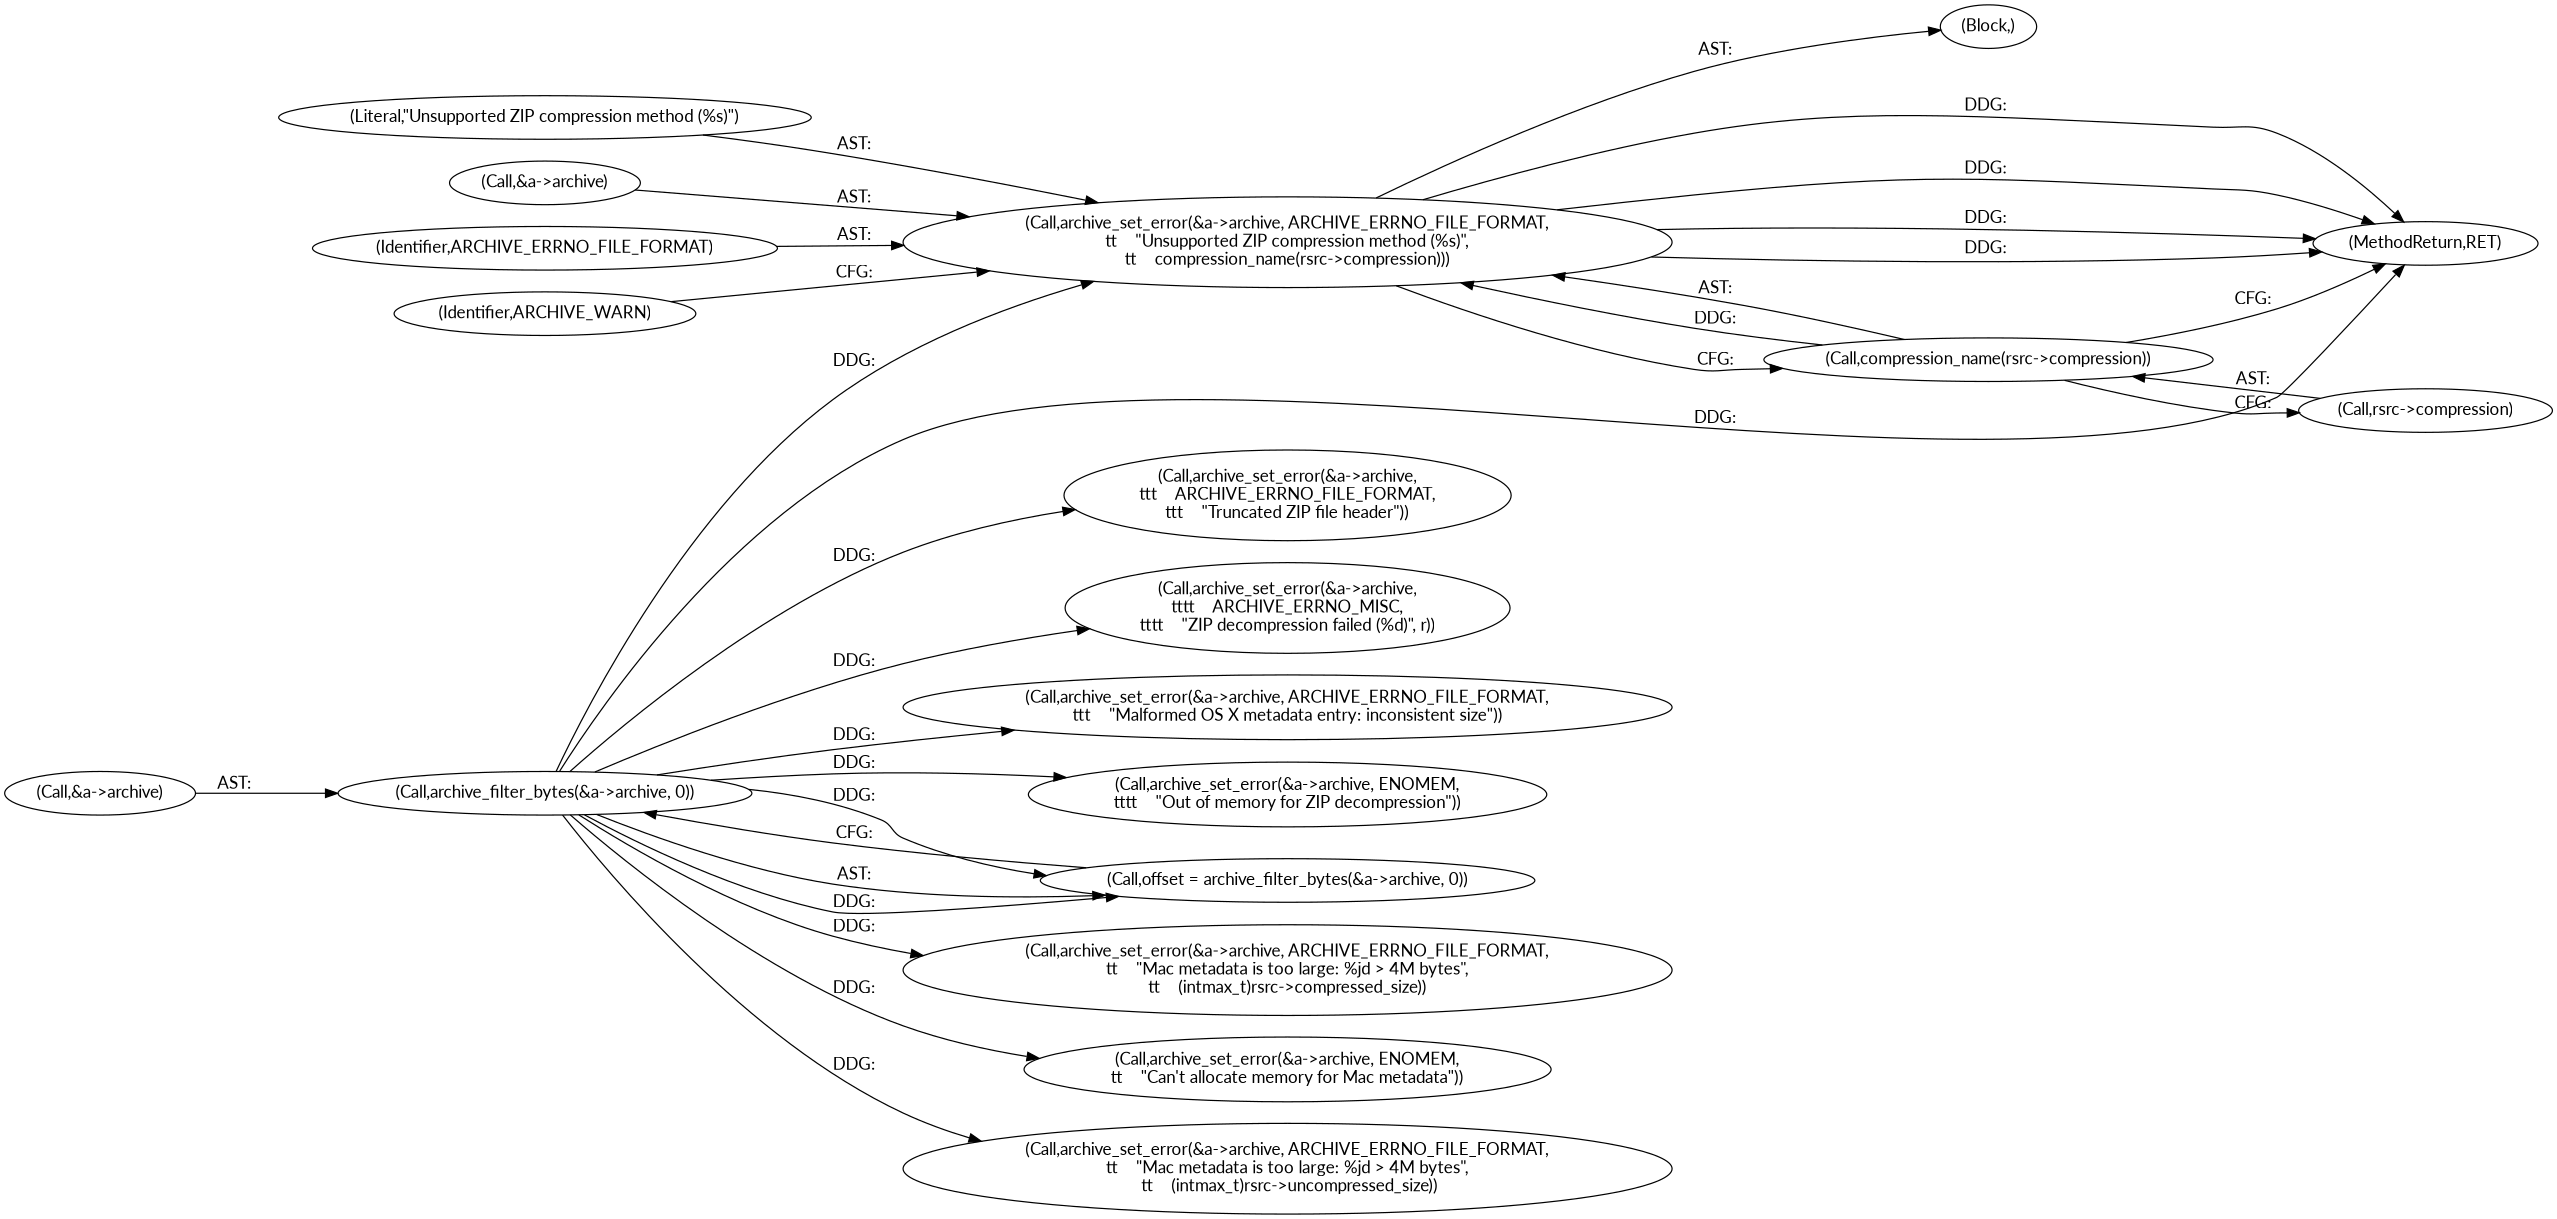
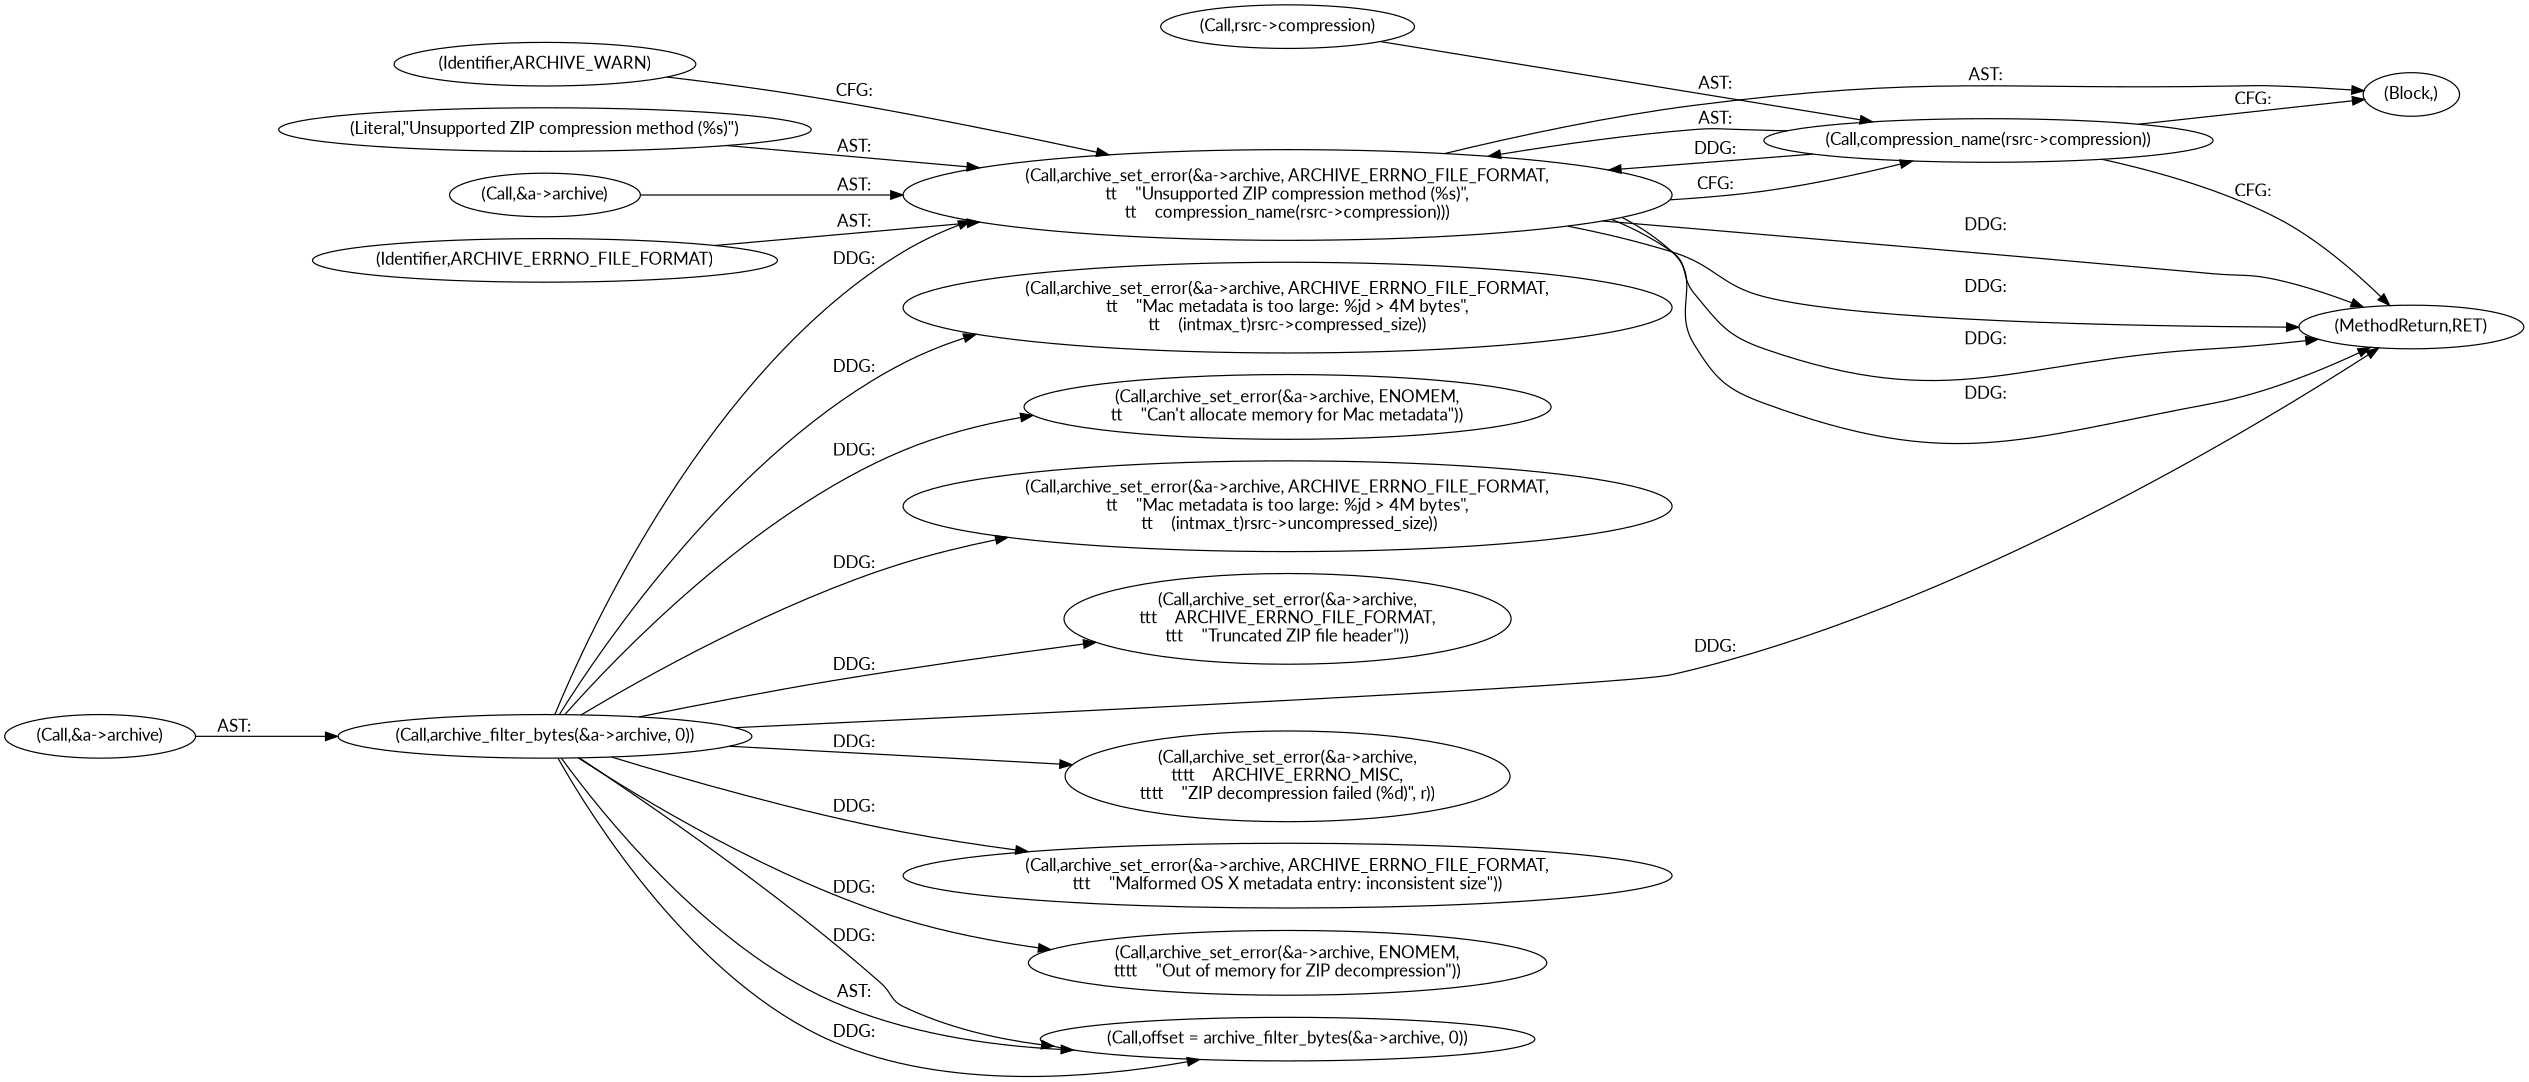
edge "(Call,compression_name(rsrc->compression))" -> "(Call,rsrc->compression)": now "(Call,compression_name(rsrc->compression))" -> "(Block,)"
edge "(Call,offset = archive_filter_bytes(&a->archive, 0))" -> "(Call,archive_filter_bytes(&a->archive, 0))": removed, label "CFG:"
